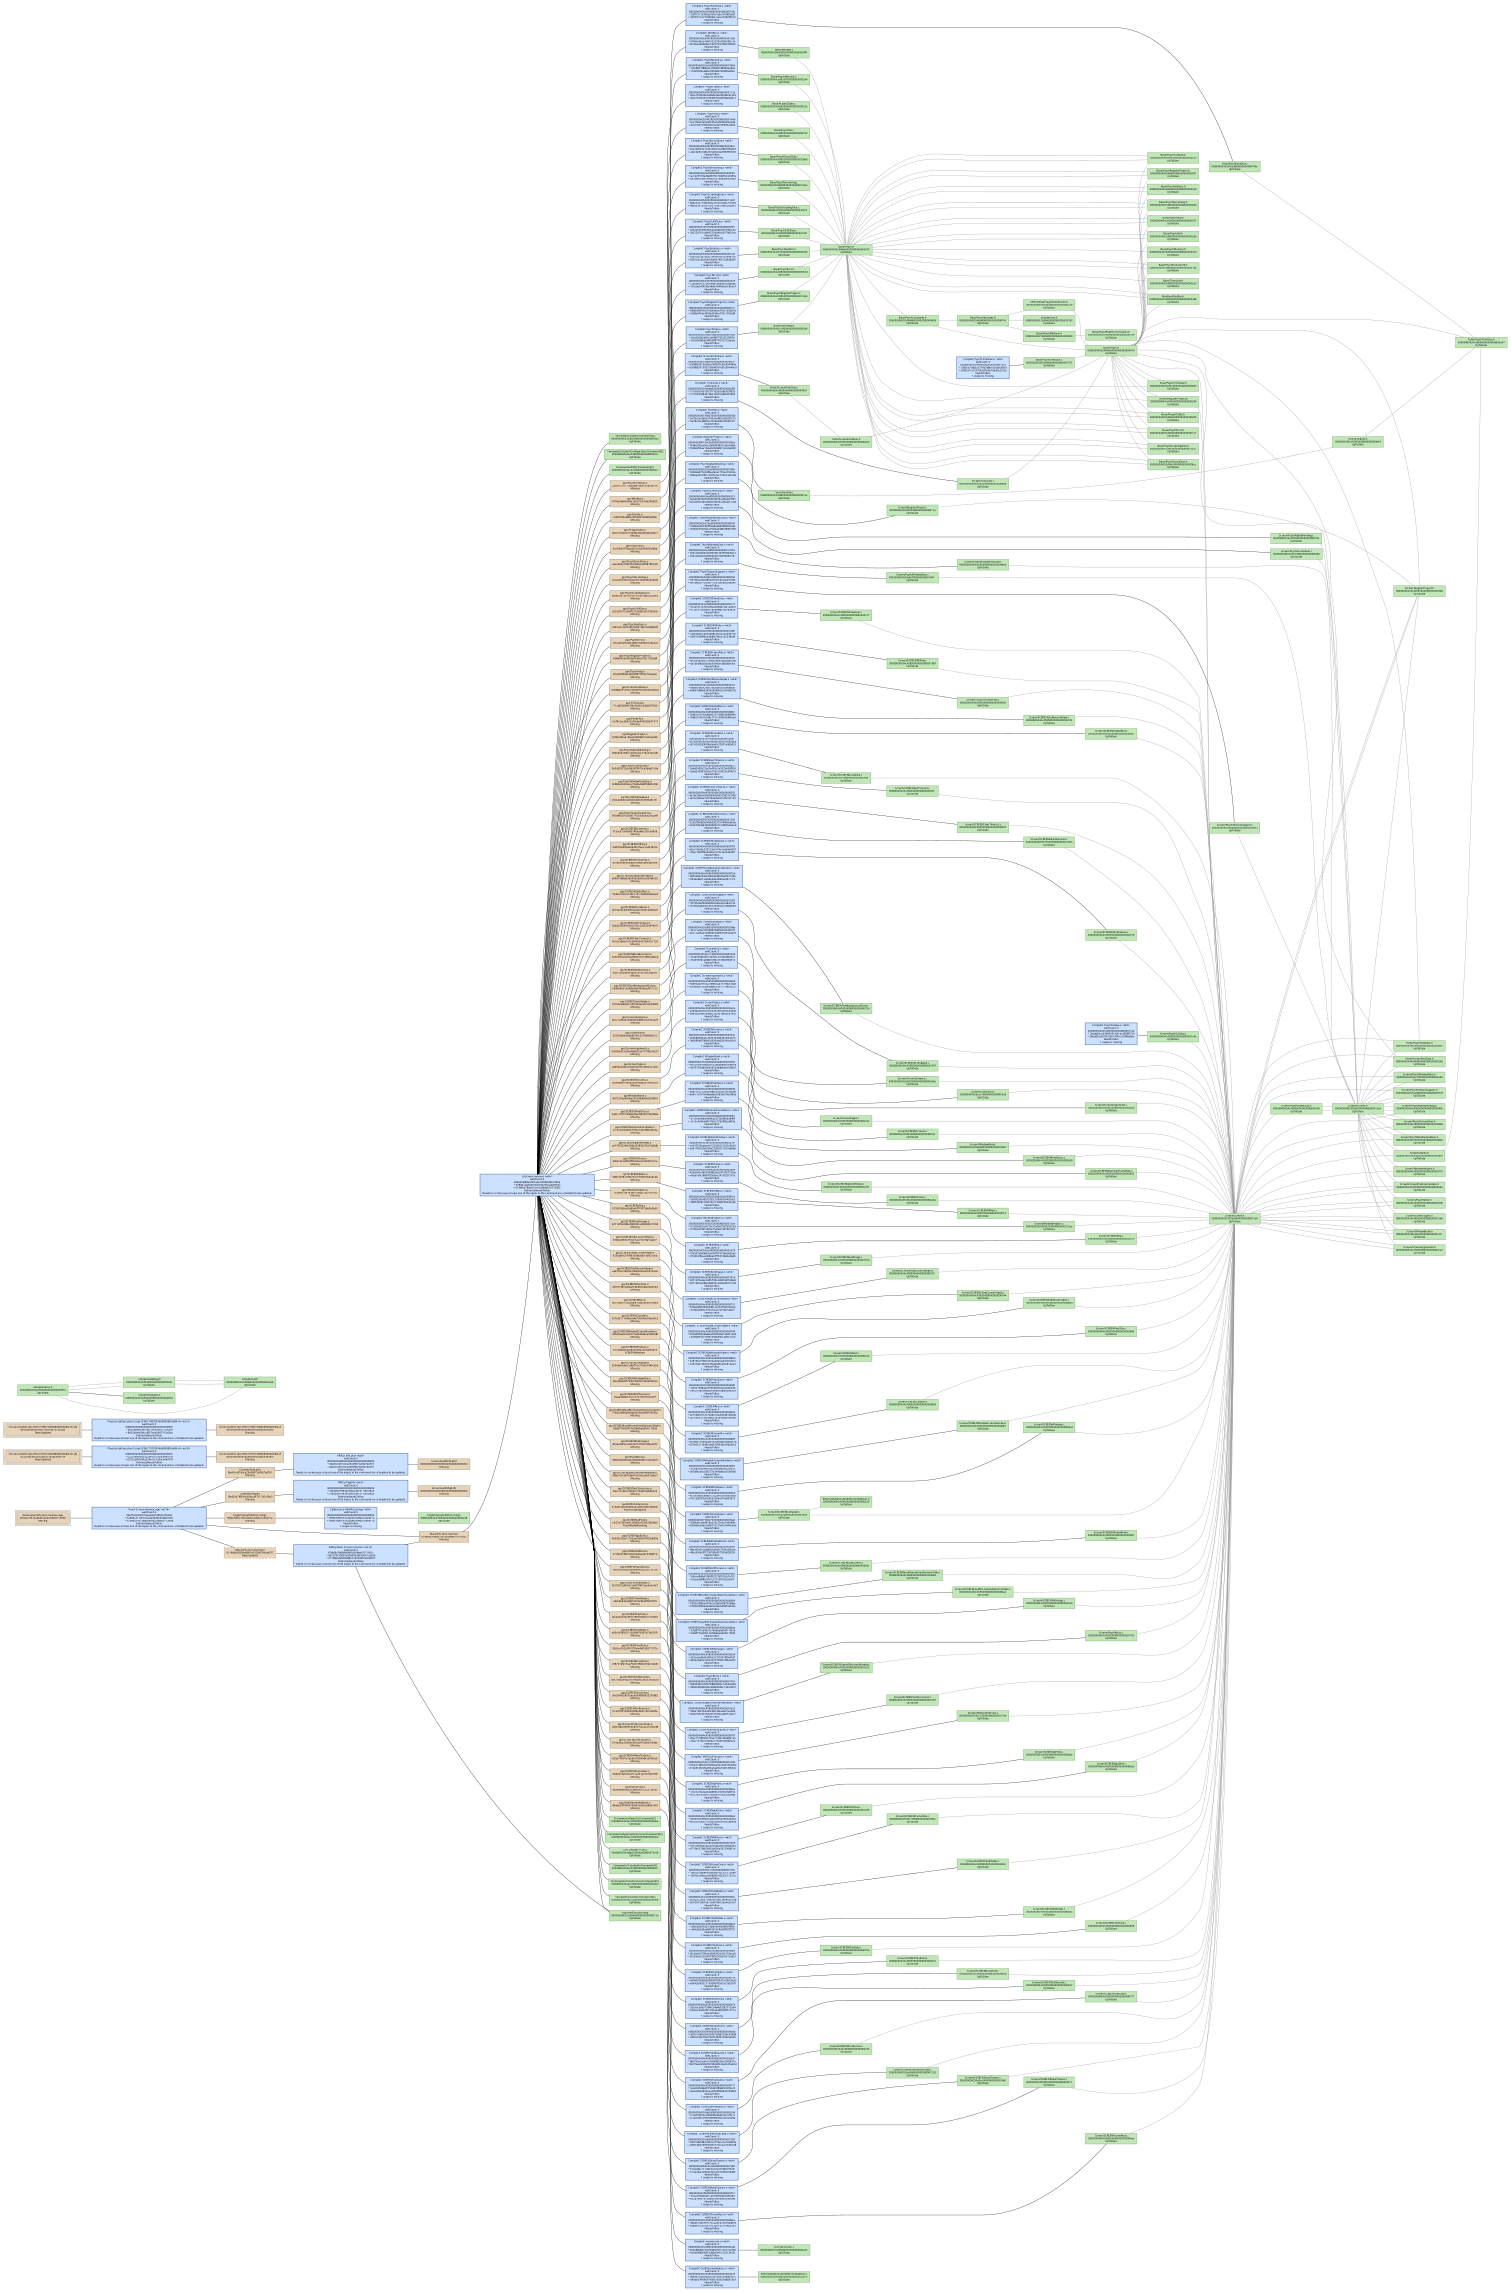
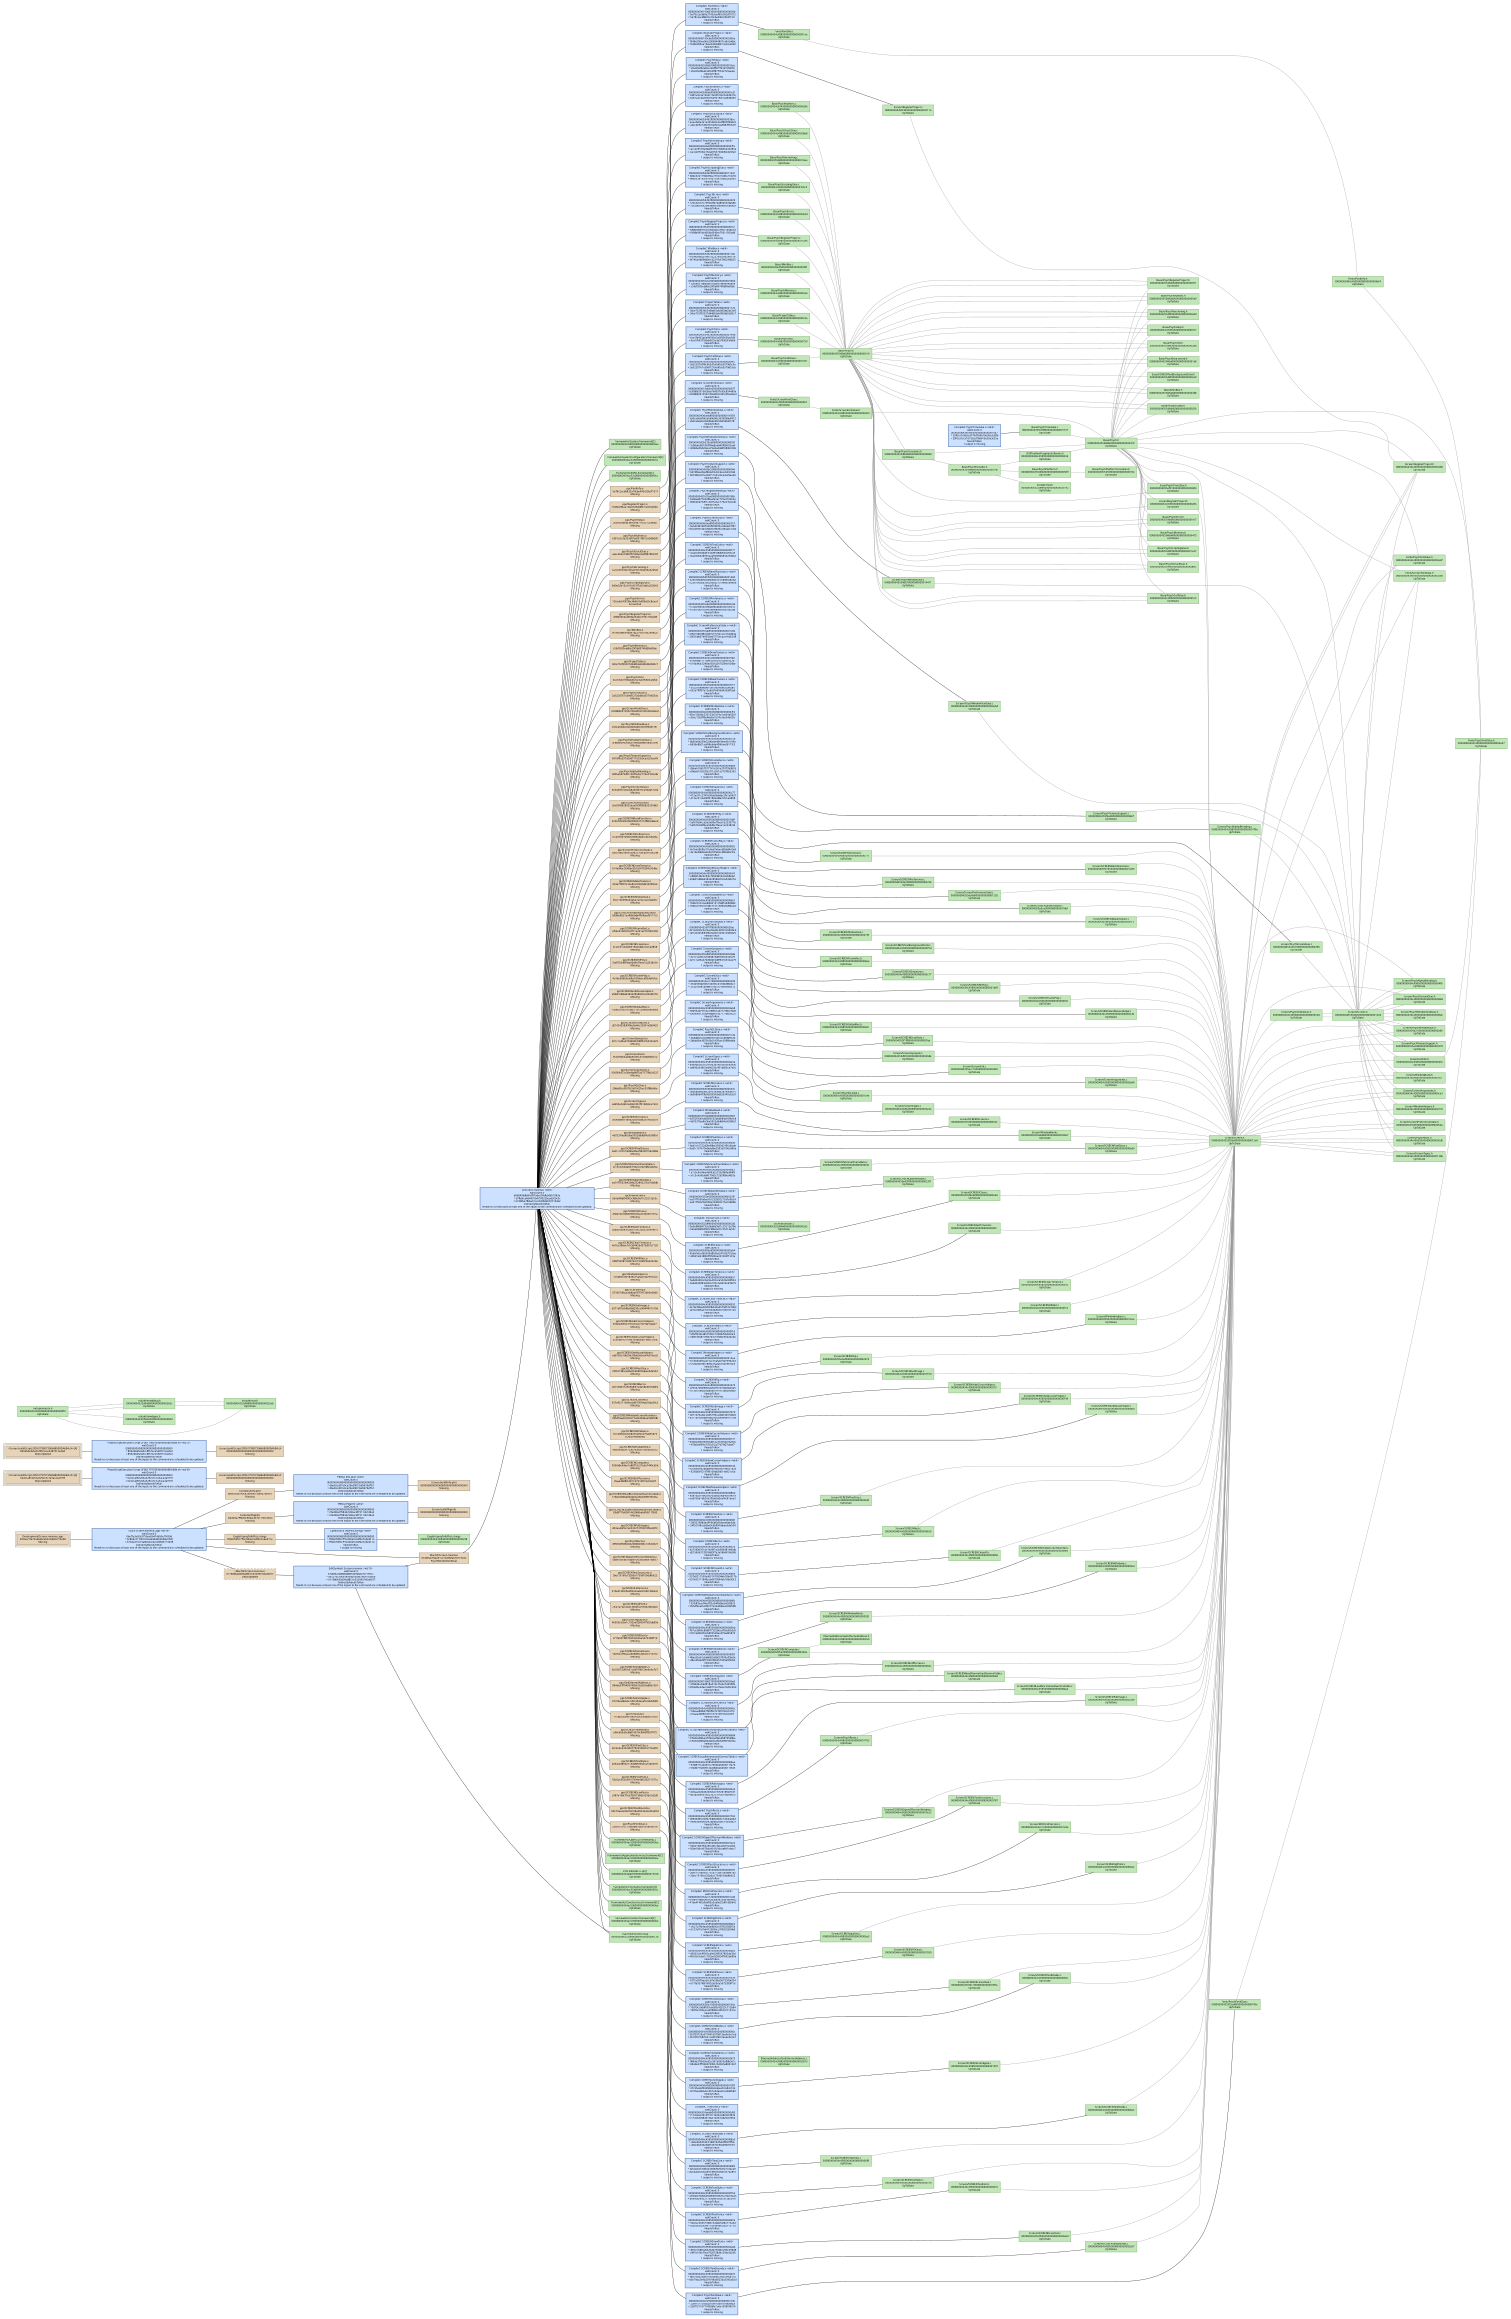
node "Base/TimeLists.h 00000000435548f300000000000002a9 UpToDate": label "Base/TimeLists.h 00000000435548f300000000000002a9 UpToDate" -> "Base/SCREENTextBackgroundColor.h 00000000435548f300000000000002a9 UpToDate"
node "MiniBox/MiniBox.h 00000000435548d400000000000004d6 UpToDate": label "MiniBox/MiniBox.h 00000000435548d400000000000004d6 UpToDate" -> "Base/MiniBox.h 00000000435548d400000000000004d6 UpToDate"
node "Base/PsychHelp.c 00000000434c811d00000000000005b8 UpToDate": removed
node "Screen/TimeLists.c 00000000434c45850000000000000e8b UpToDate": removed
node "ppc/Events.o c5faf05f3edd0e29f5b89748d99ef8de Missing": label "ppc/Events.o c5faf05f3edd0e29f5b89748d99ef8de Missing" -> "ppc/PsychMemory.o c5faf05f3edd0e29f5b89748d99ef8de Missing"
node "ppc/PsychError.o 126cde543f20bc4b9b1b489e55c8eeaf Missing": label "ppc/PsychError.o 126cde543f20bc4b9b1b489e55c8eeaf Missing" -> "ppc/PsychError.o 126cde543f20bc4b9b1b489e55c8eeaf ScreenExit"
node "ppc/PsychGLGlue.o 2bbdd5ec8578c5b0142fcec30f88eb6e Missing": added
edge "include/matrix.h 000000004332d9460000000000009ff2 UpToDate" -- "include/tmwtypes.h 000000004332d946000000000000458d UpToDate": color black -> gray60
node "ppc/MODULEVersion.o 41be41482d5af83a3aa9e25d01d6564c PsychScriptingGlue": label "ppc/MODULEVersion.o 41be41482d5af83a3aa9e25d01d6564c PsychScriptingGlue" -> "ppc/MODULEVersion.o 41be41482d5af83a3aa9e25d01d6564c Missing"
node "ppc/SCREENglPoint.o cfc27a7fa7a64125836cc978325824b0 PsychAlphaBlending": label "ppc/SCREENglPoint.o cfc27a7fa7a64125836cc978325824b0 PsychAlphaBlending" -> "ppc/SCREENglPoint.o cfc27a7fa7a64125836cc978325824b0 Missing"
node "MacOS/Screen.mexmac 674bf6a7fbba91ce1b39bfeb70719432 Missing": label "MacOS/Screen.mexmac 674bf6a7fbba91ce1b39bfeb70719432 Missing" -> "MacOS/Screen.mexmac 674bf6a7fbba91ce1b39bfeb70719432 PsychWindowTextGlue"
